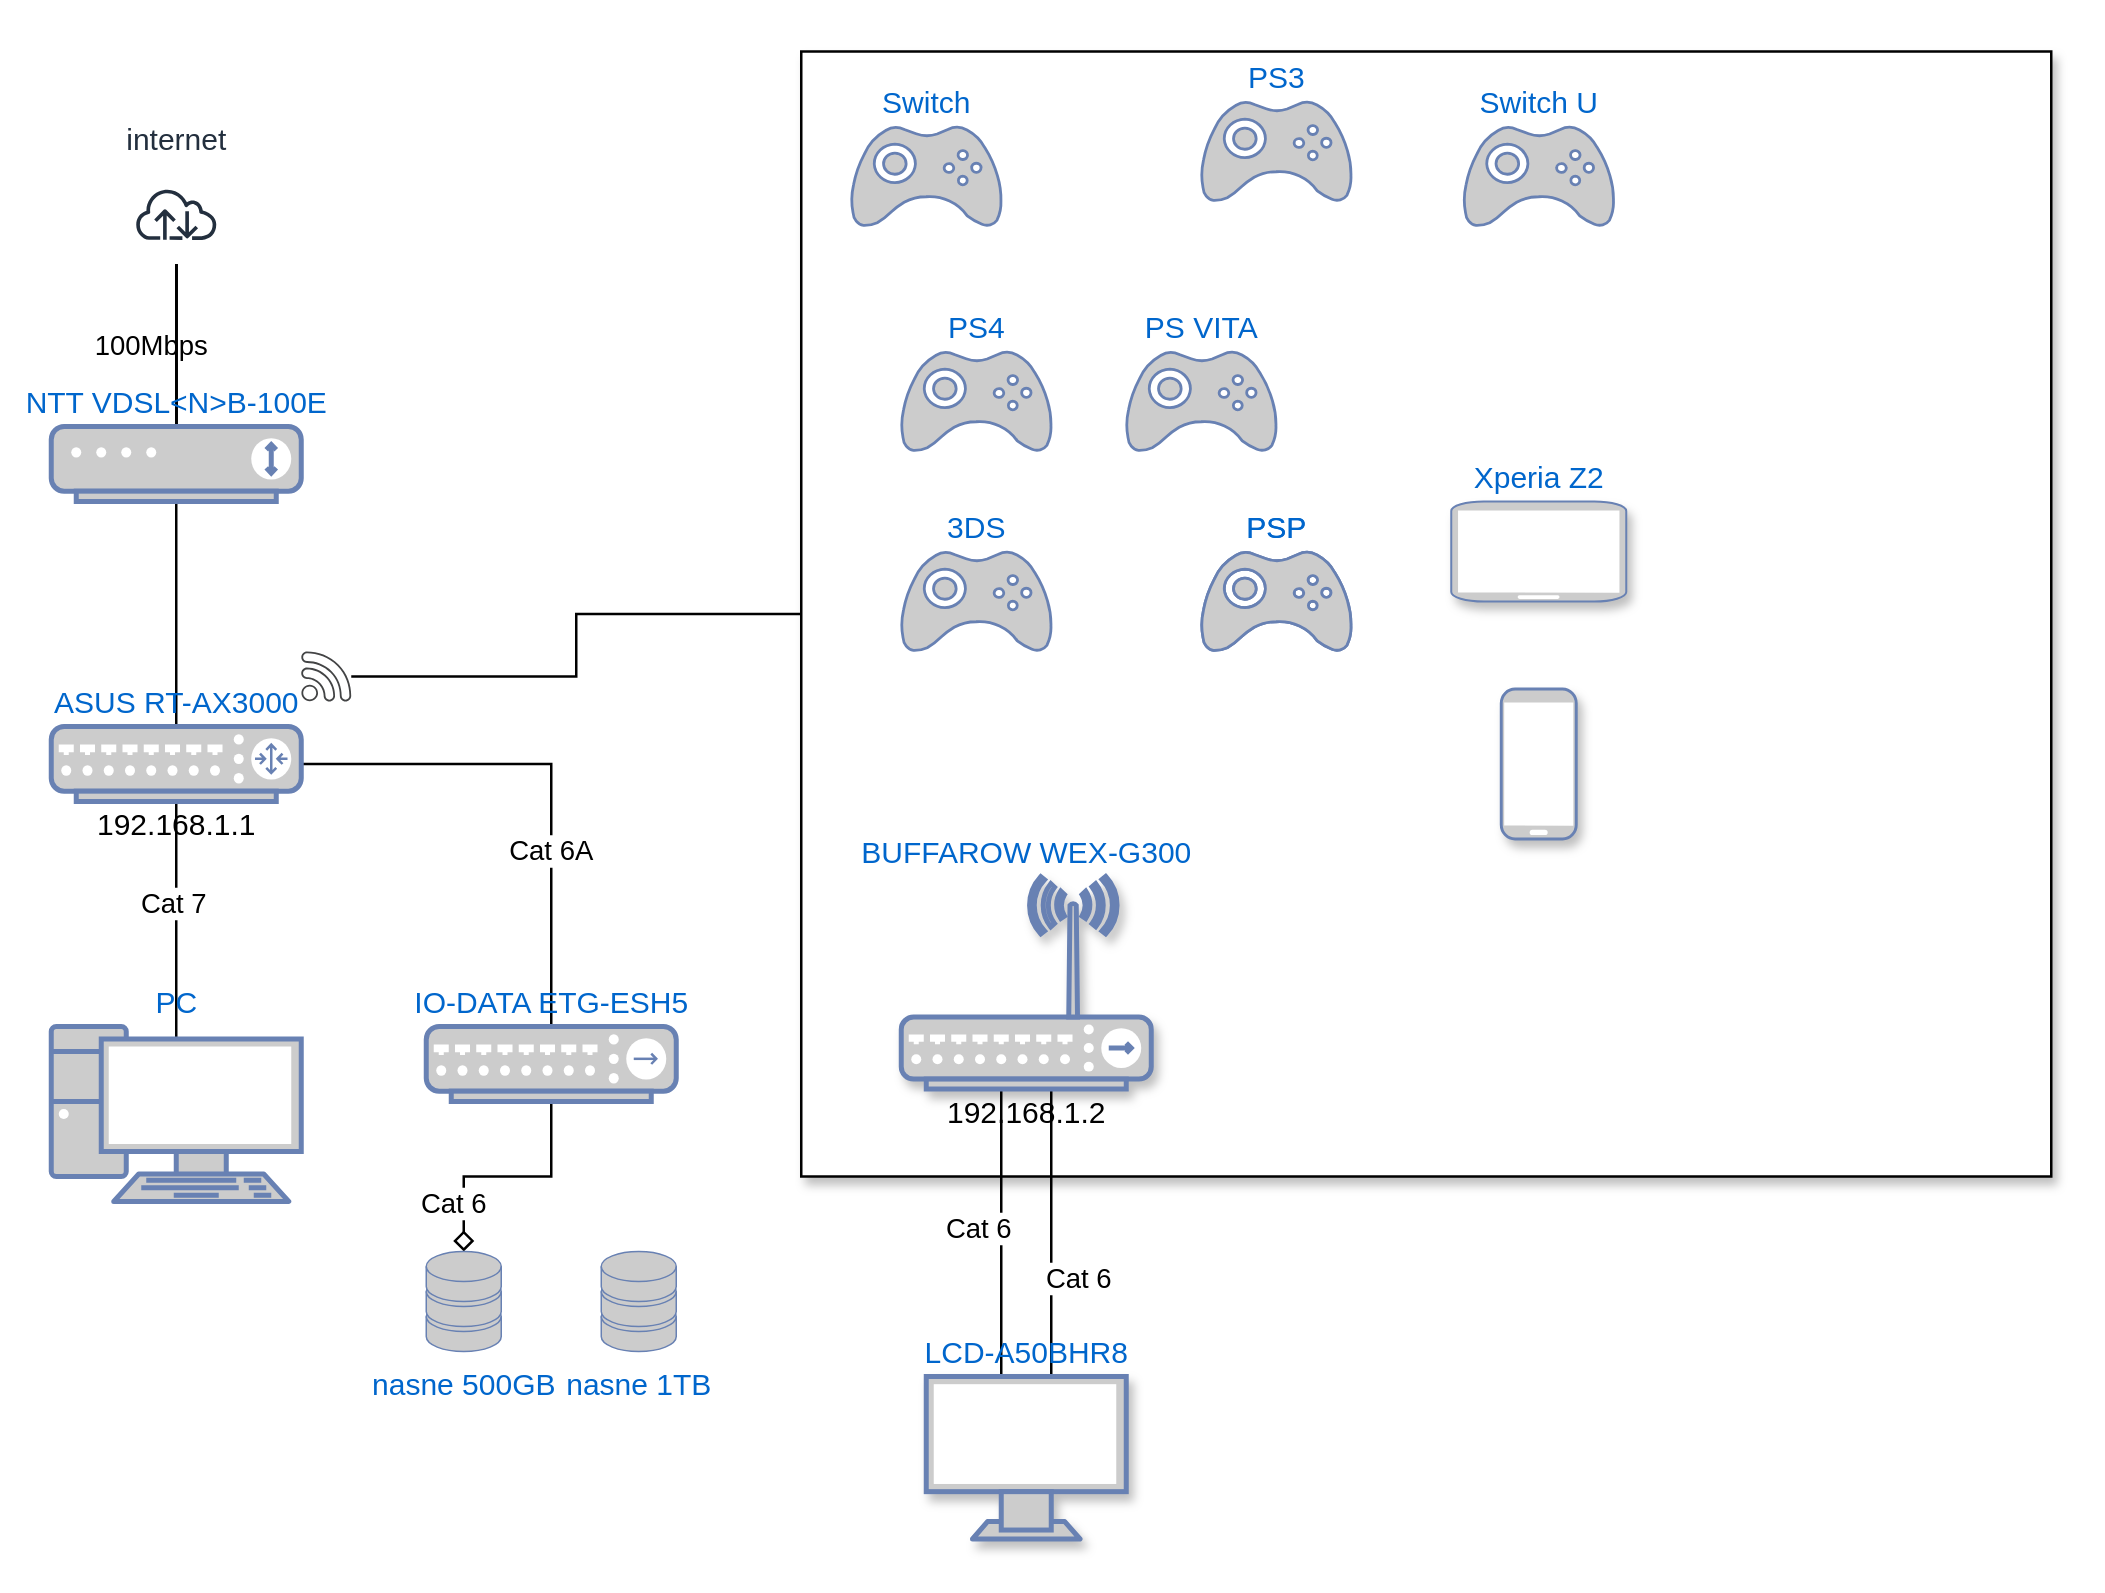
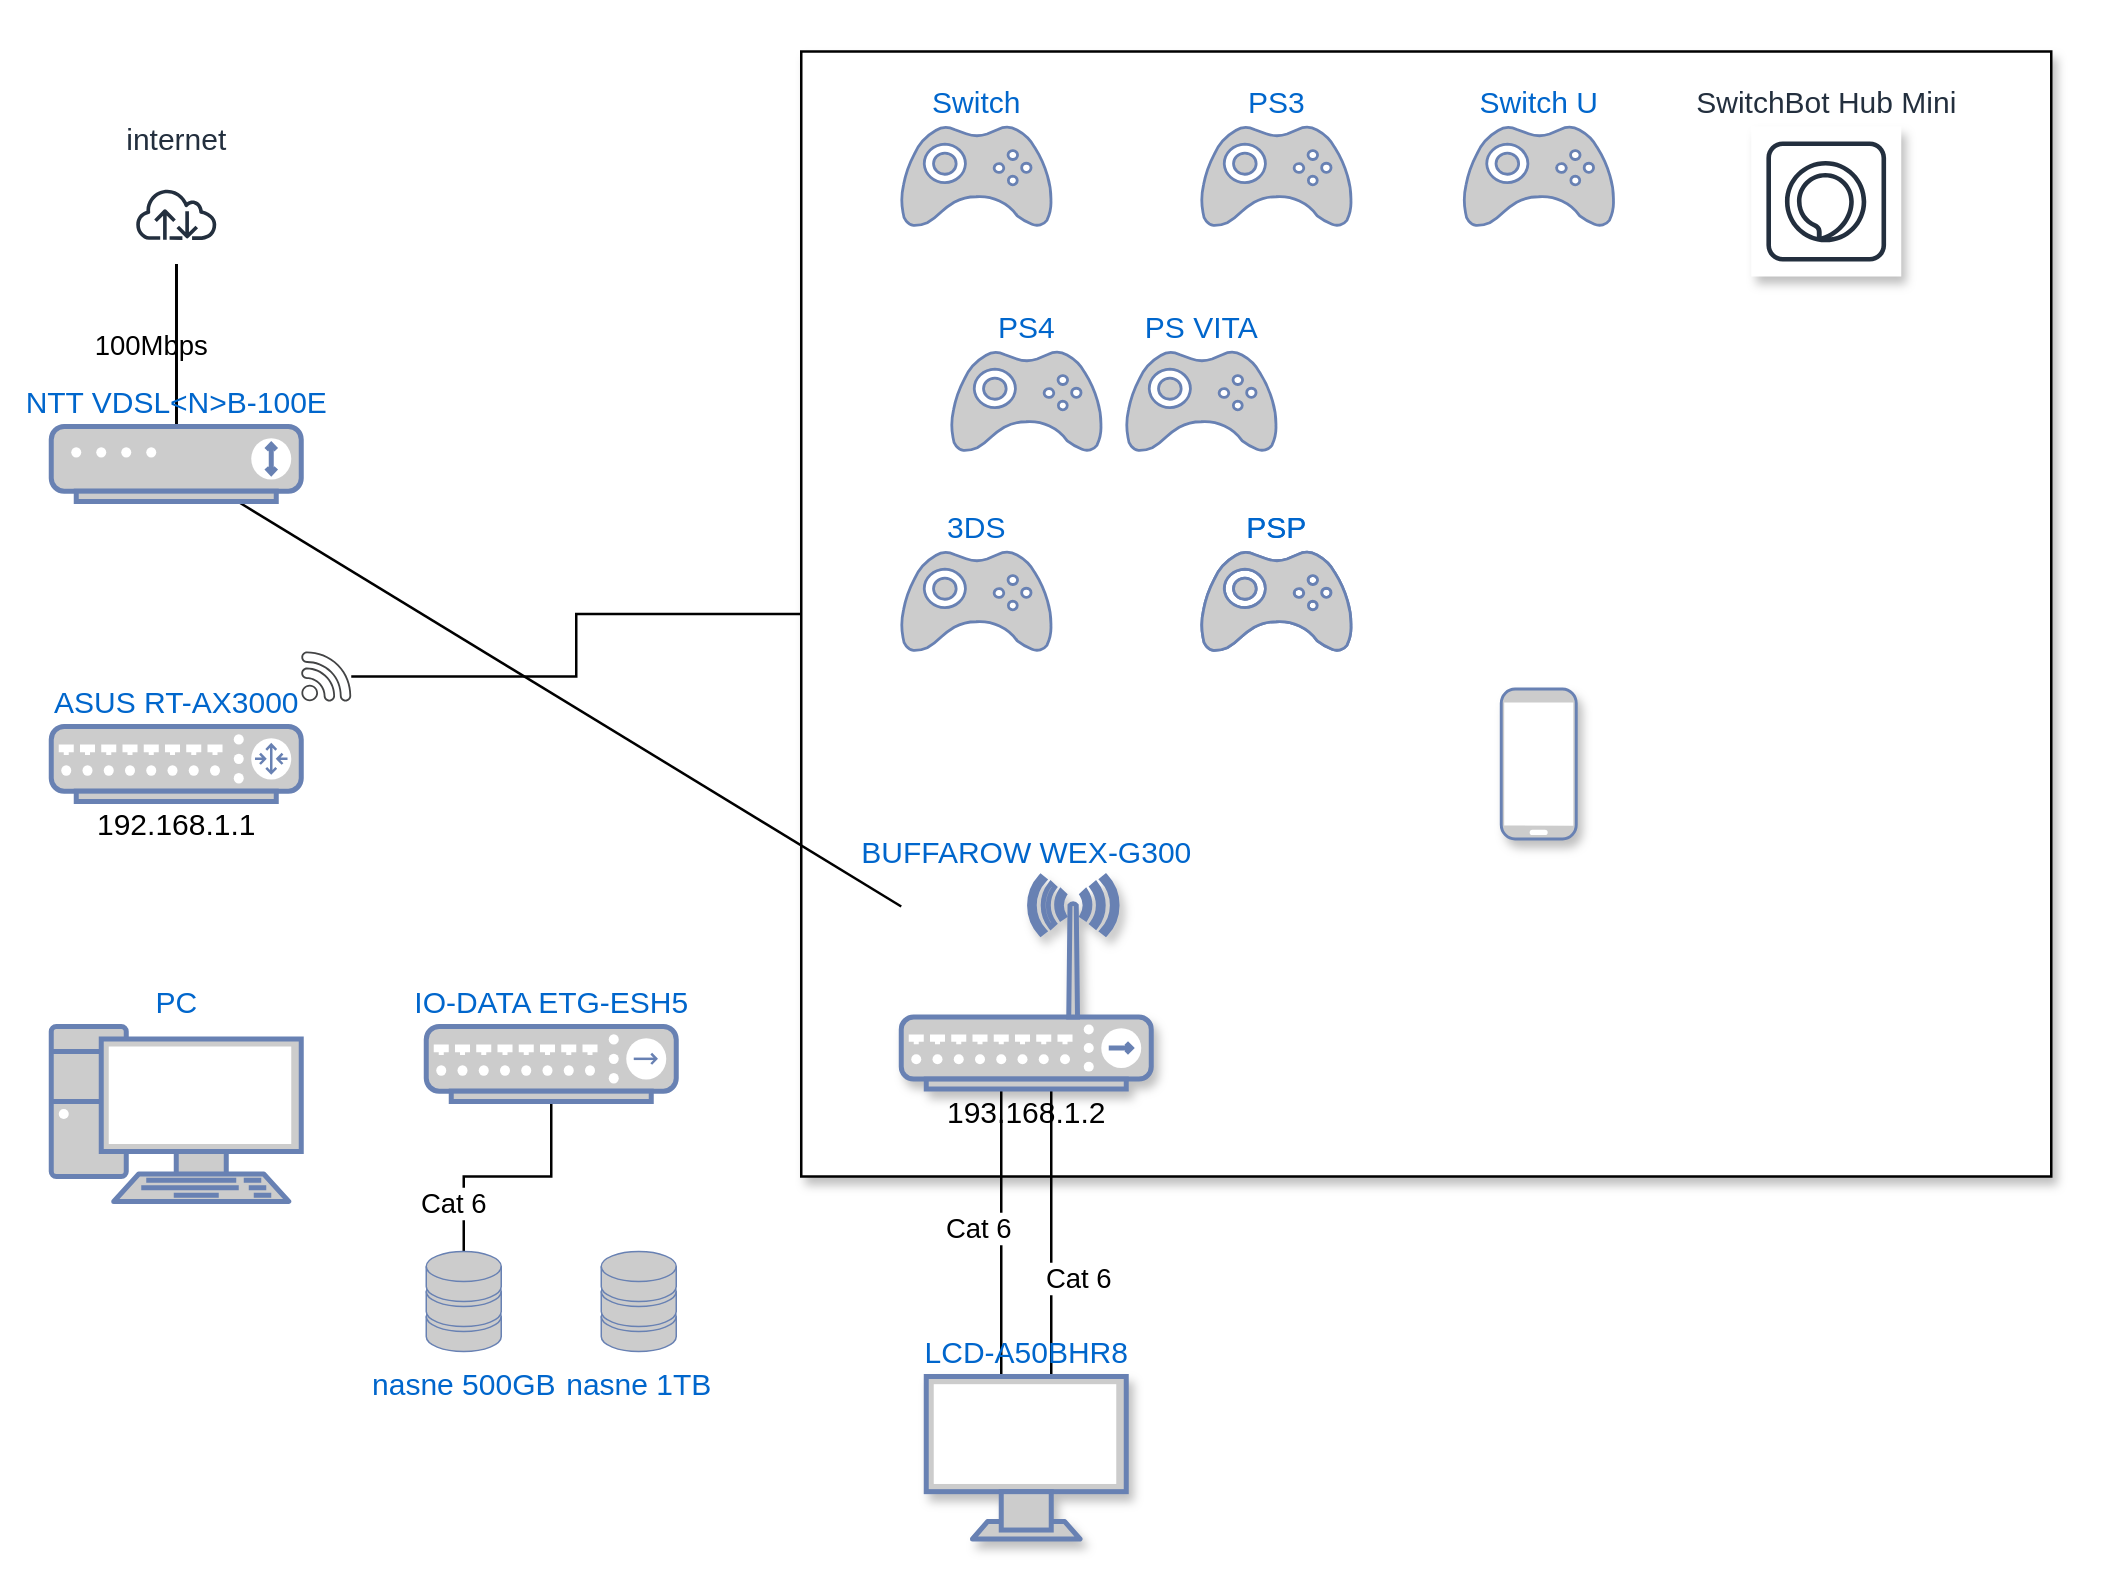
node "PS3": moved (1276, 151) -> (1276, 176)
node "Switch": moved (926, 176) -> (976, 176)
node "SwitchBot Hub Mini": added
node "PS4": moved (976, 401) -> (1026, 401)
node "Xperia Z2": removed
edge "NTT VDSL<N>B-100E" -- "ASUS RT-AX3000": now "NTT VDSL<N>B-100E" -- "BUFFAROW WEX-G300"
edge "ASUS RT-AX3000" -- "IO-DATA ETG-ESH5": removed, label "Cat 6A"
edge "ASUS RT-AX3000" -- "PC": removed, label "Cat 7"
node "192.168.1.2": label "192.168.1.2" -> "193.168.1.2"
edge "IO-DATA ETG-ESH5" -> "nasne 500GB": arrowhead diamond -> none
